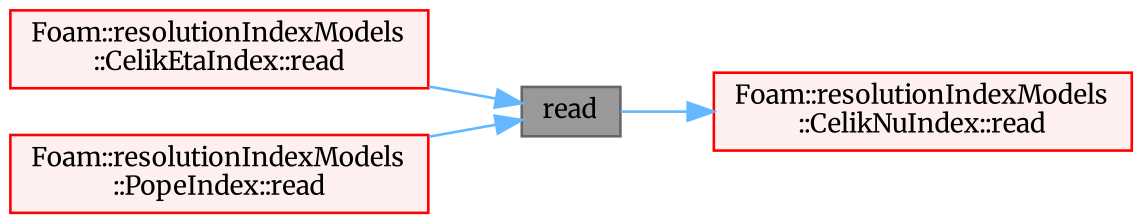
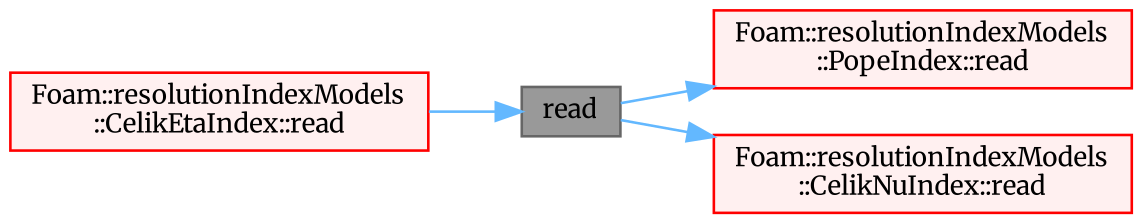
edge "Foam::resolutionIndexModels ::PopeIndex::read" -> "read": reversed
